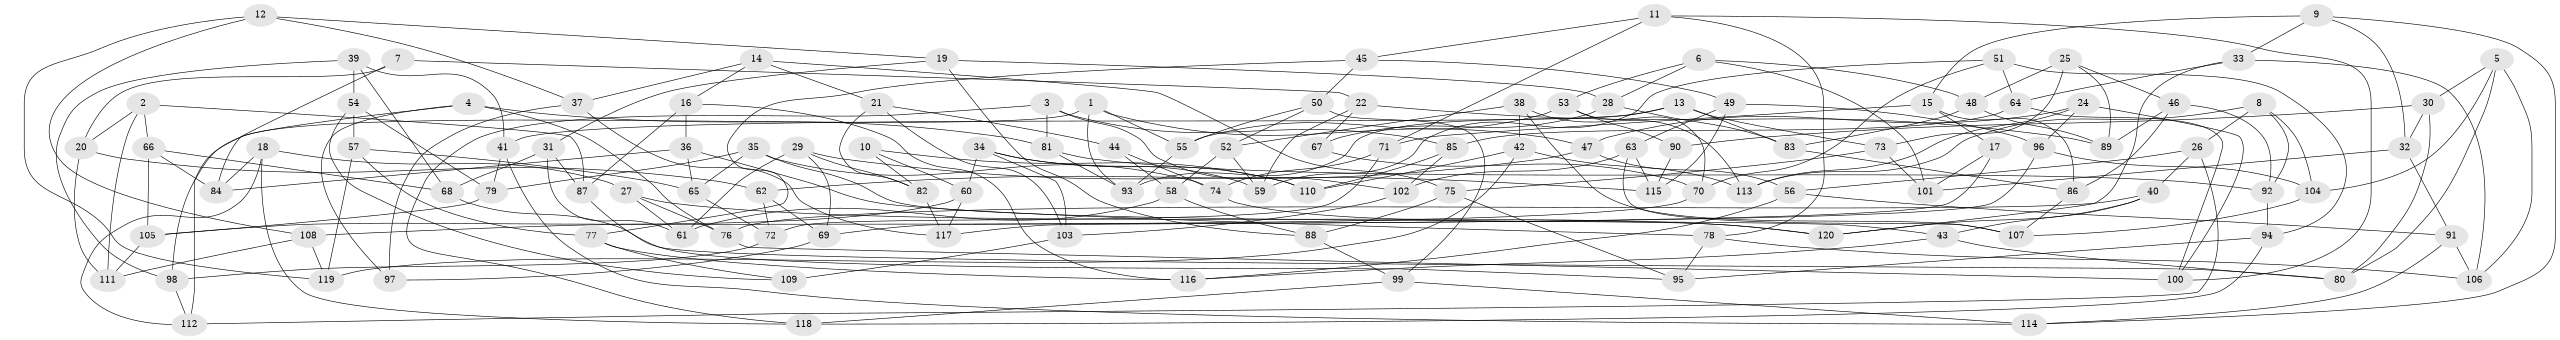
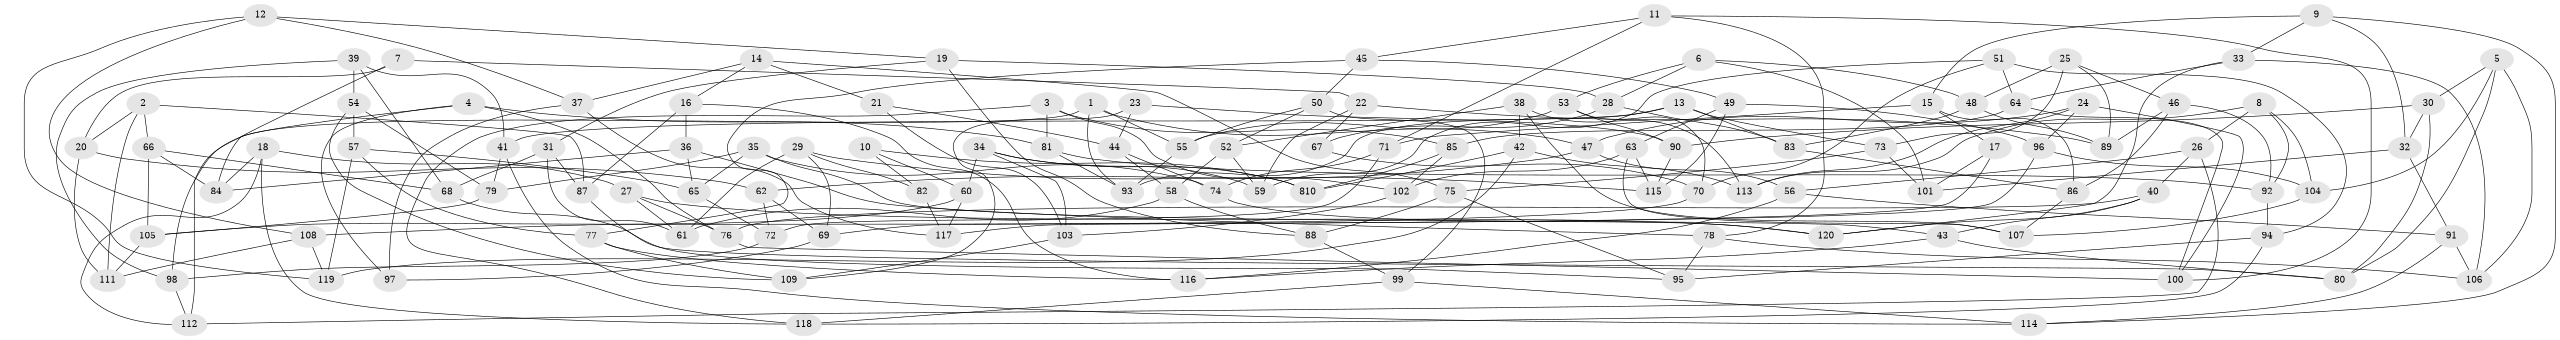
node "23": added
edge "21" -- "82": removed
node "110": label "110" -> "810"
